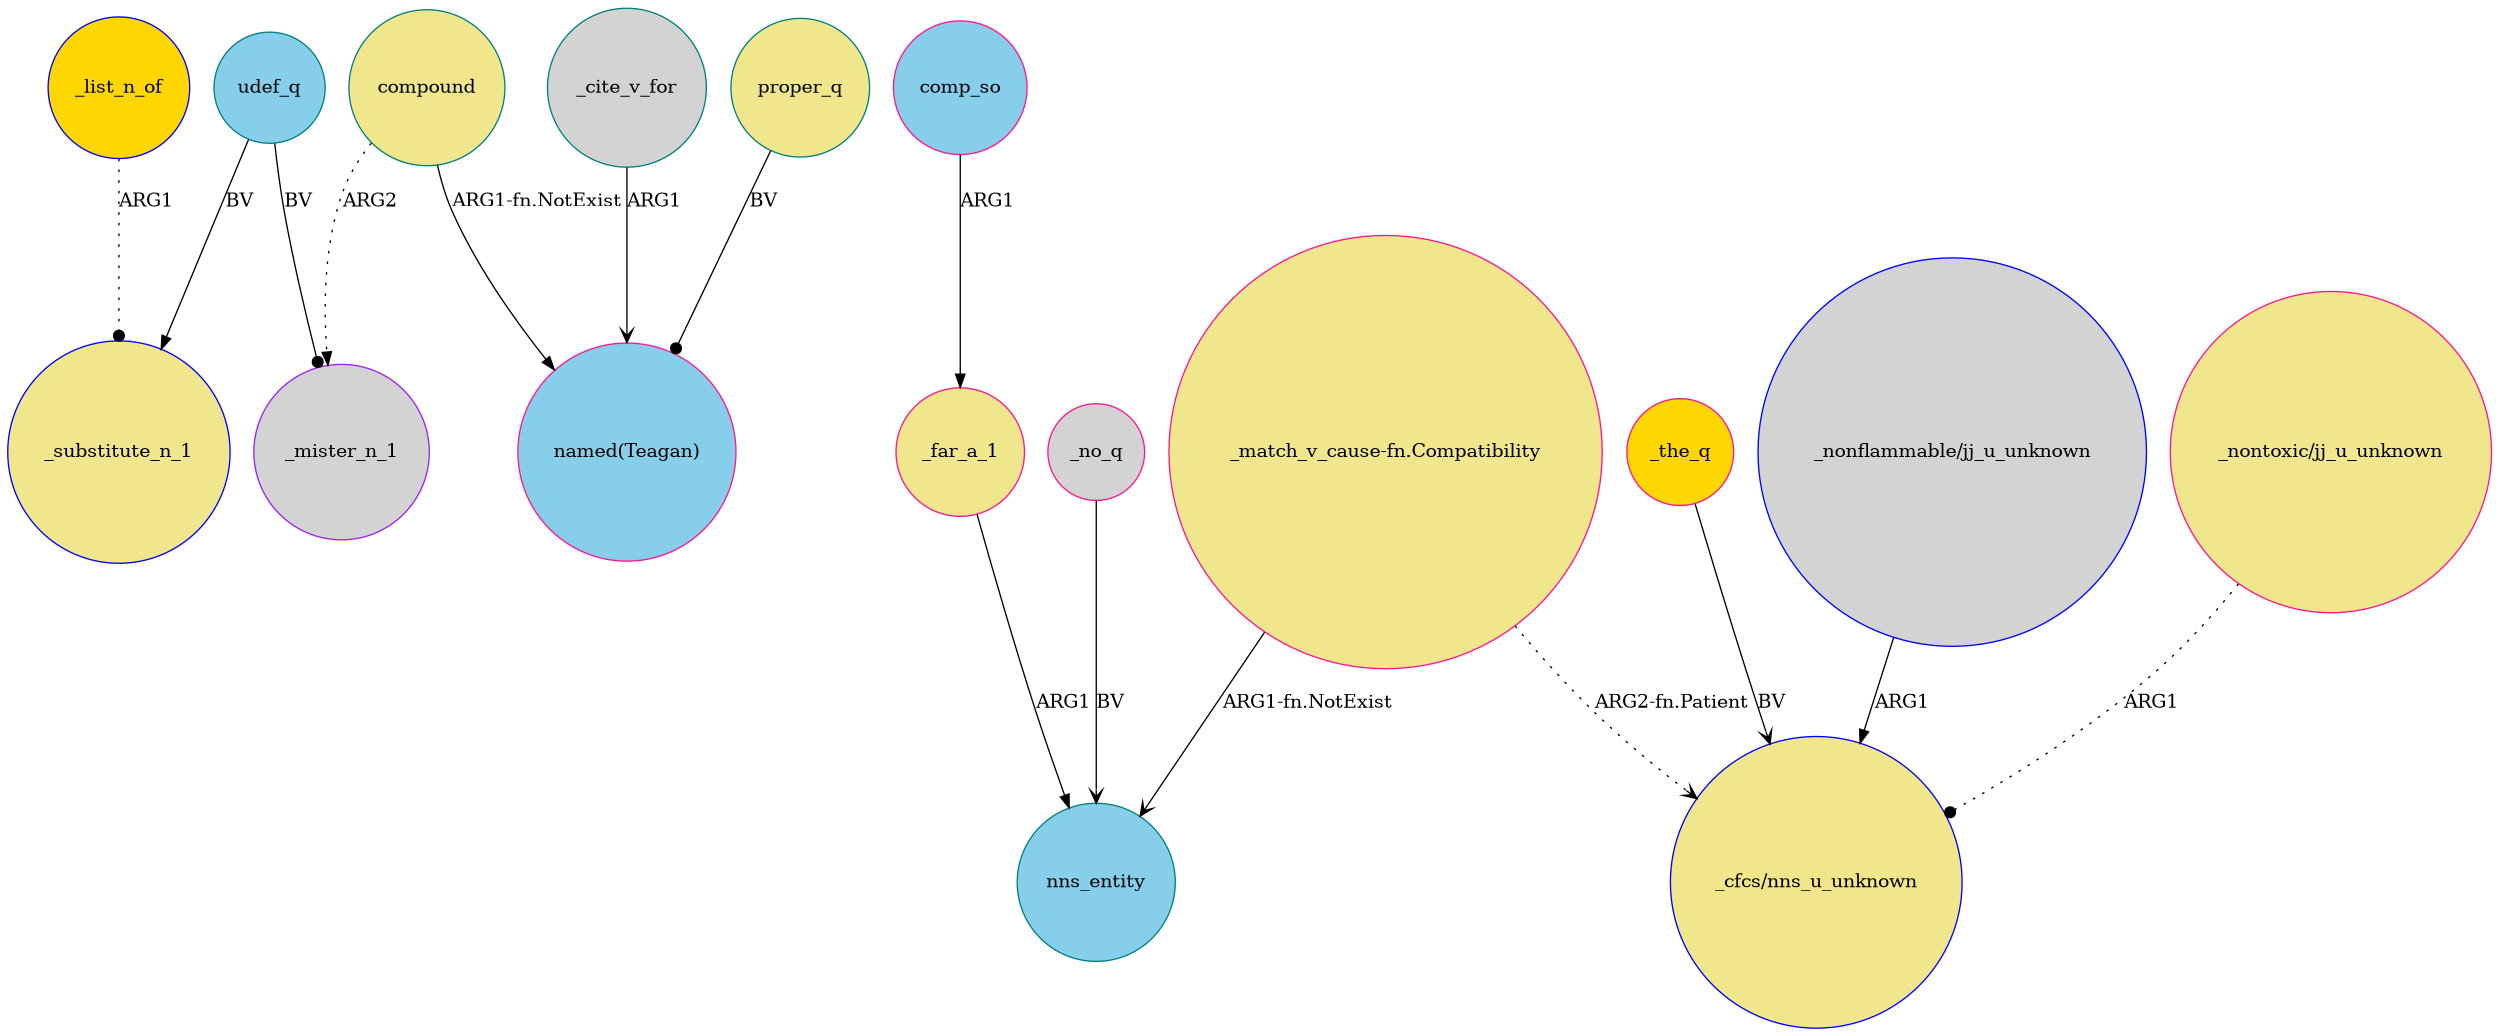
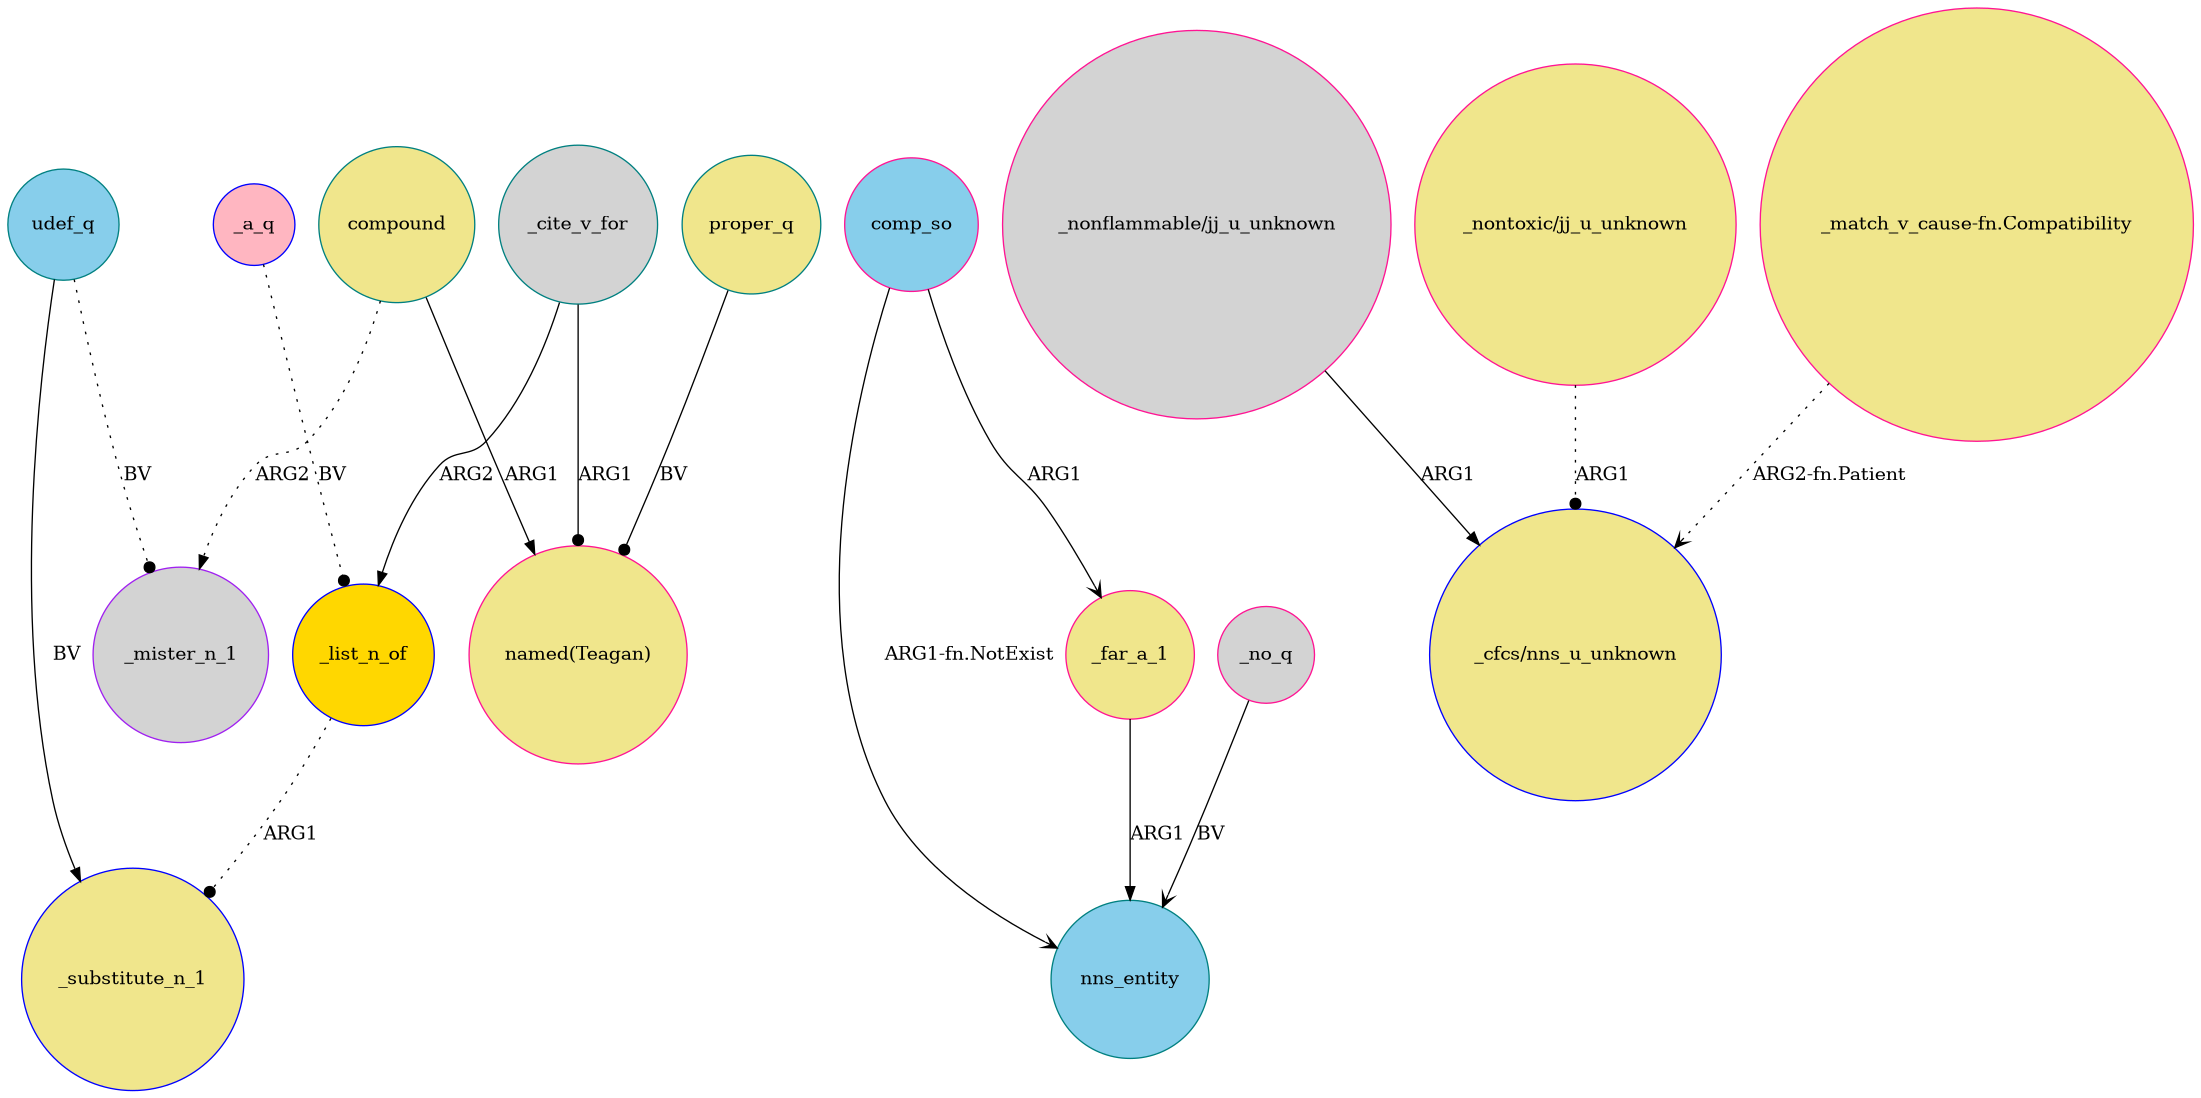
edge "compound" -> "named(Teagan)": label "ARG1-fn.NotExist" -> "ARG1"
node "_a_q": added
edge "_cite_v_for" -> "named(Teagan)": arrowhead vee -> dot
edge "udef_q" -> "_mister_n_1": style solid -> dotted
edge "comp_so" -> "_far_a_1": arrowhead normal -> vee
edge "_cite_v_for" -> "_list_n_of": added, label "ARG2"
node "named(Teagan)": fillcolor skyblue -> khaki
node "_the_q": removed
node "_nonflammable/jj_u_unknown": color blue -> deeppink
edge "_match_v_cause-fn.Compatibility" -> "nns_entity": now "comp_so" -> "nns_entity"
